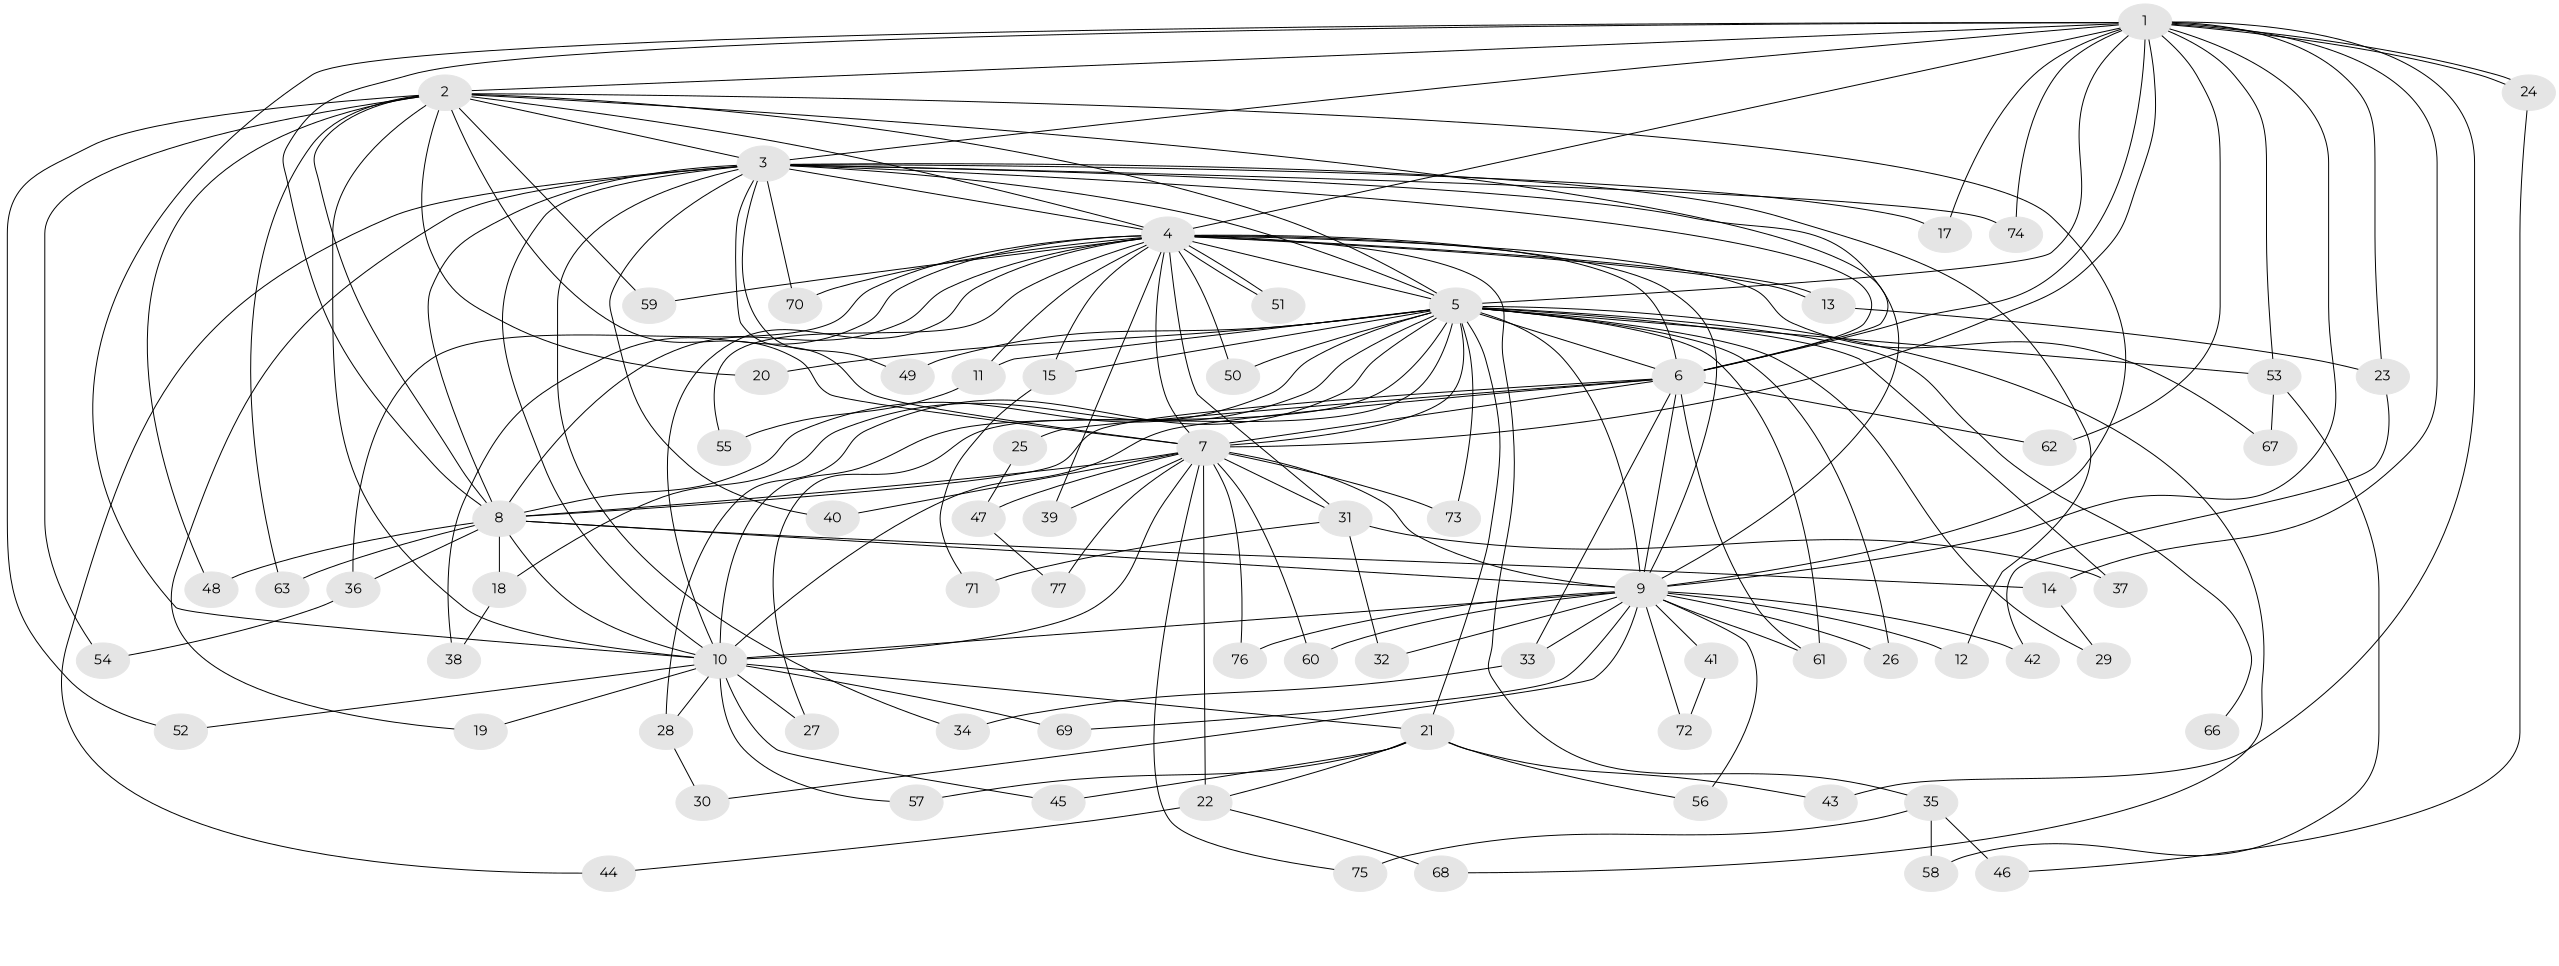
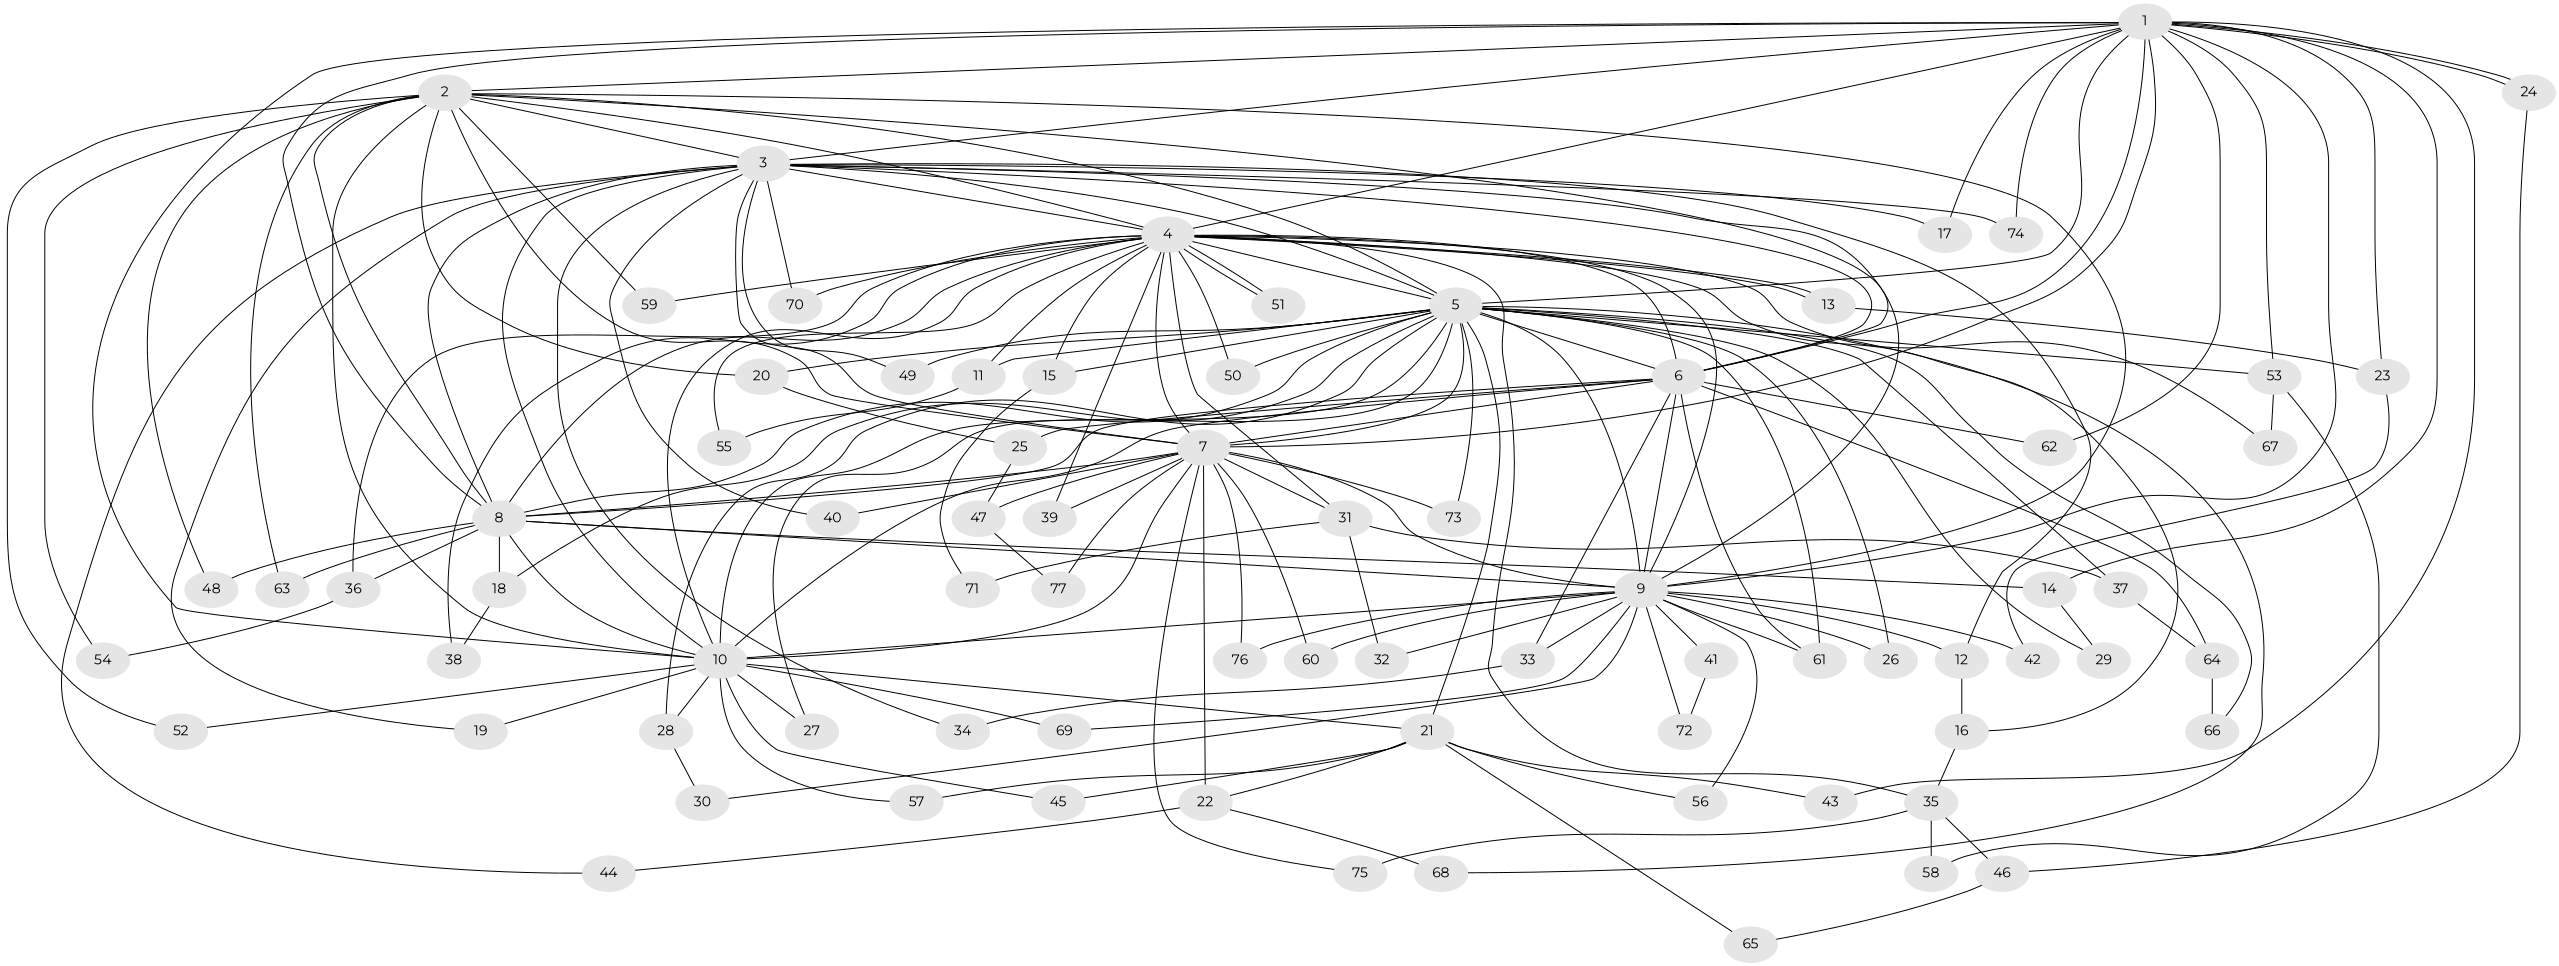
edge "20" -- "25": added
node "64": added
node "16": added
node "65": added
